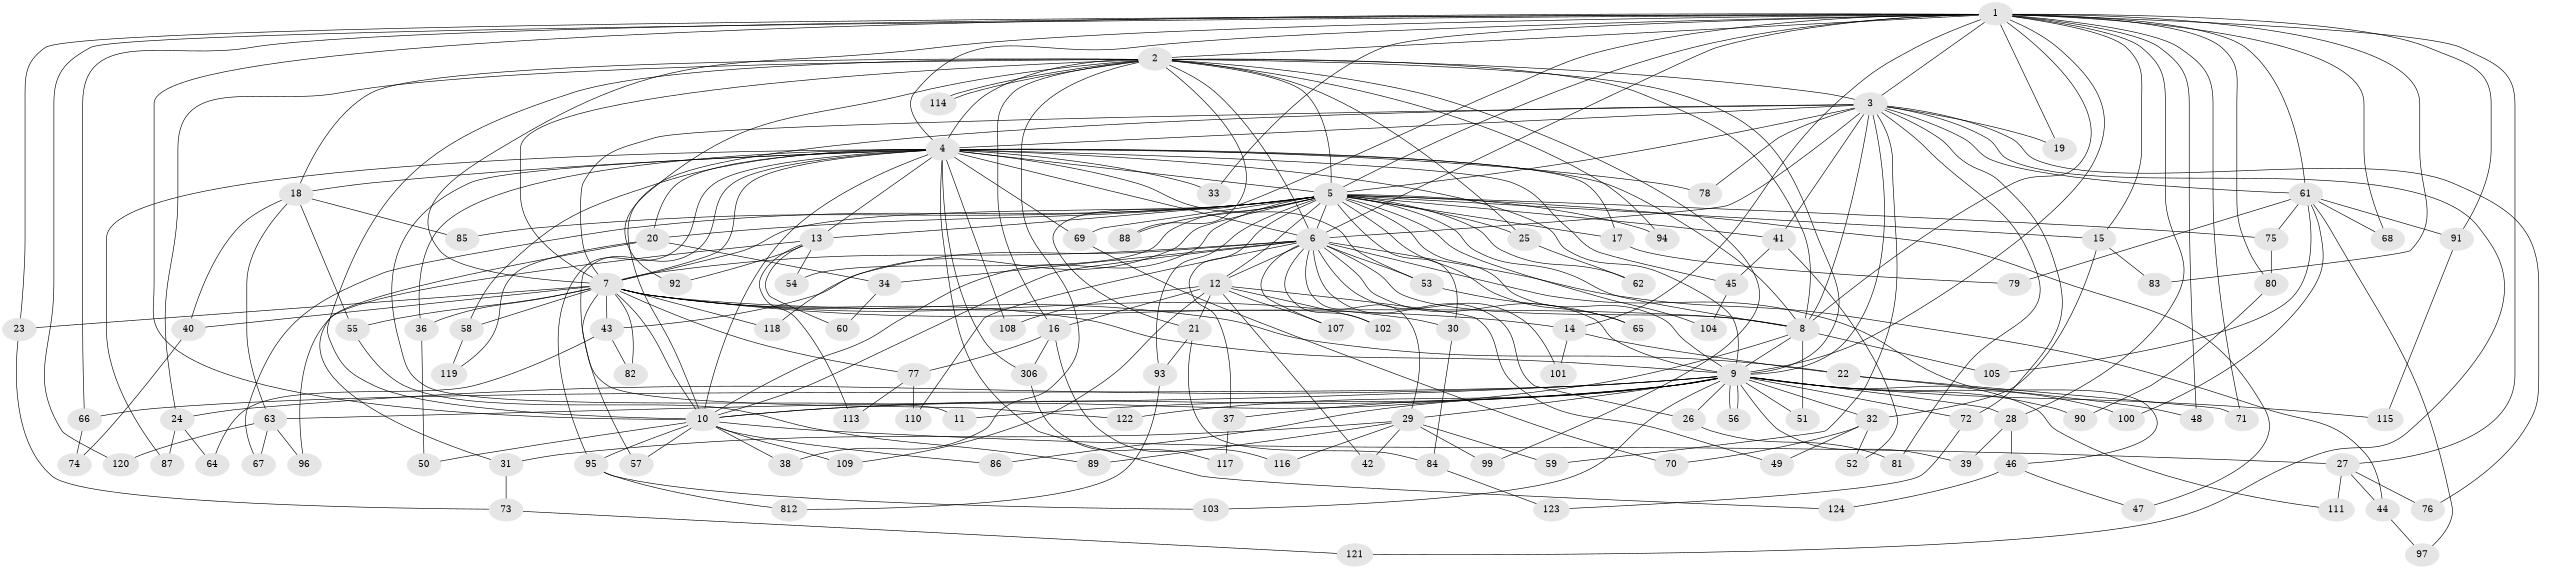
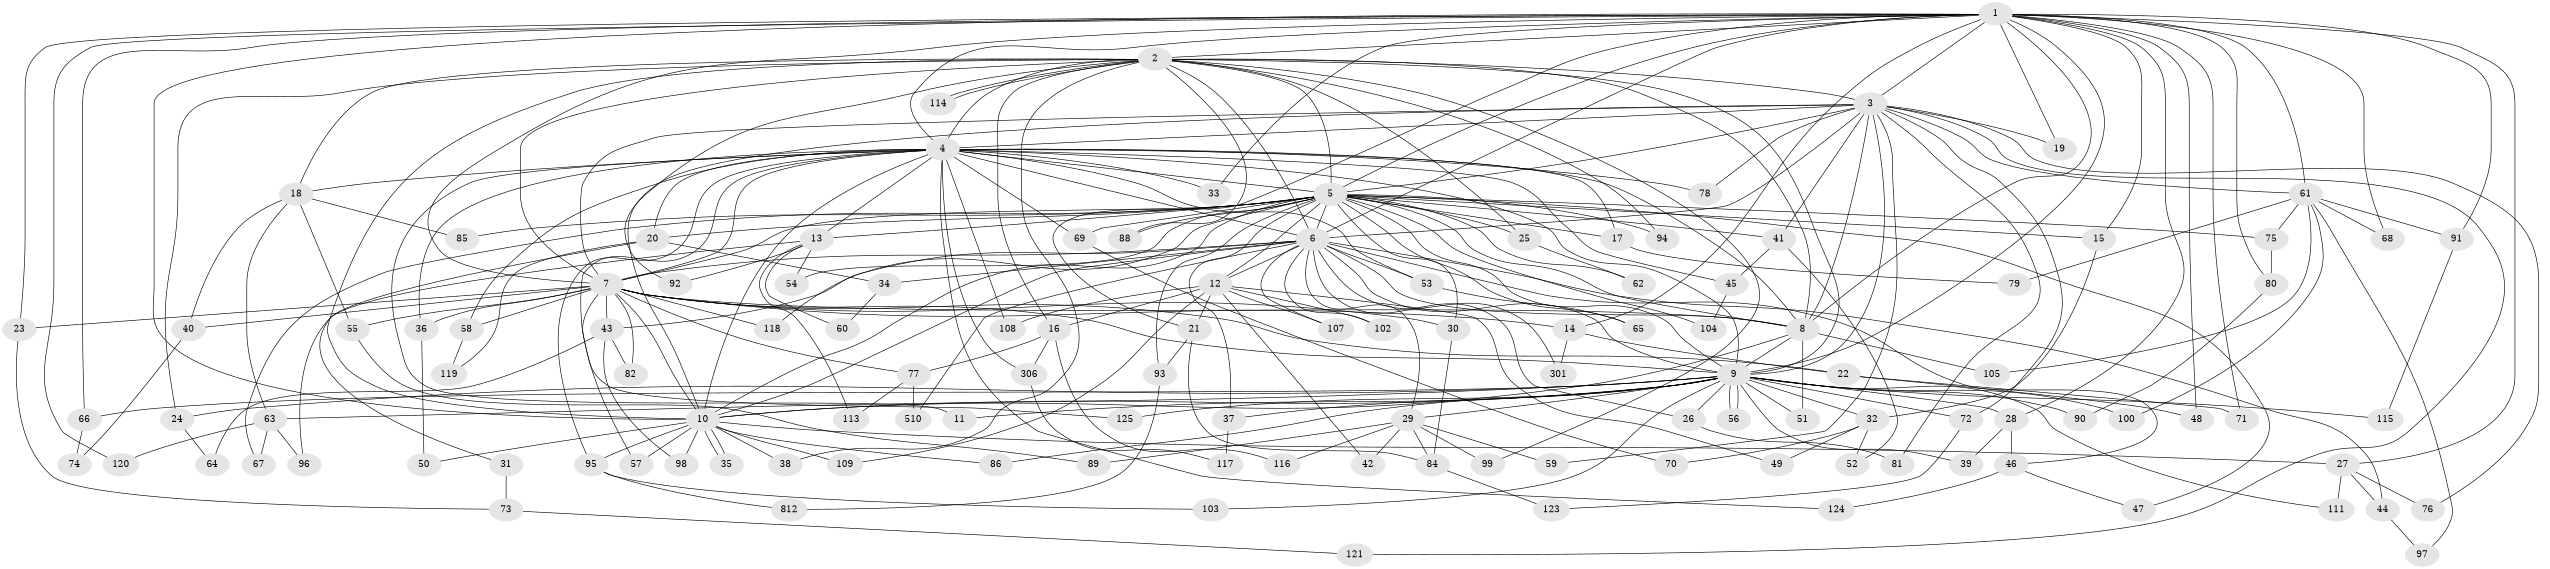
node "83": removed
node "101": label "101" -> "301"
node "110": label "110" -> "510"
node "122": label "122" -> "125"
edge "29" -- "31": now "29" -- "84"
node "87": removed
node "98": added
node "35": added
